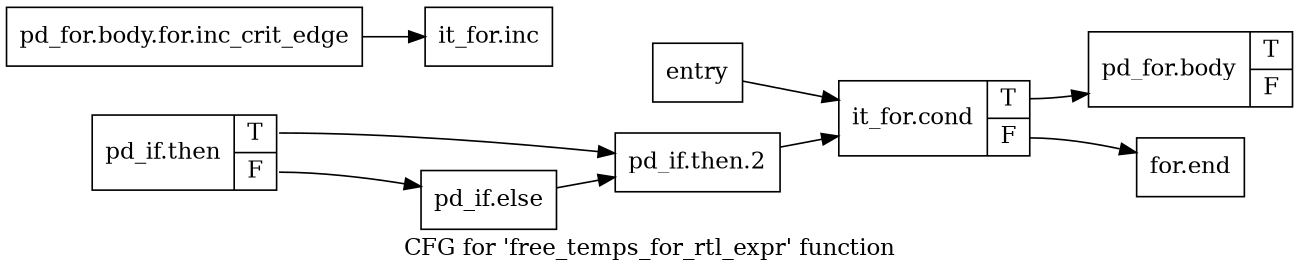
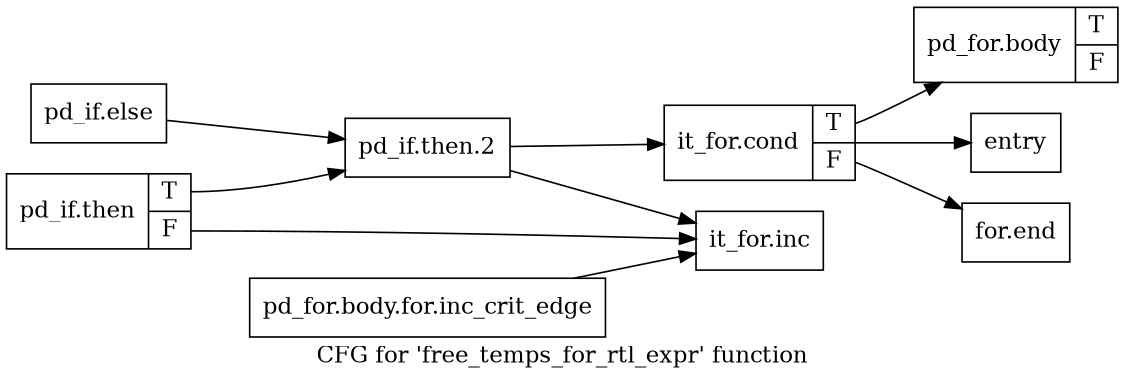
edge "entry" -> "it_for.cond": reversed
edge "pd_if.then" -> "pd_if.else": now "pd_if.then" -> "it_for.inc"
edge "pd_if.then.2" -> "it_for.inc": added
